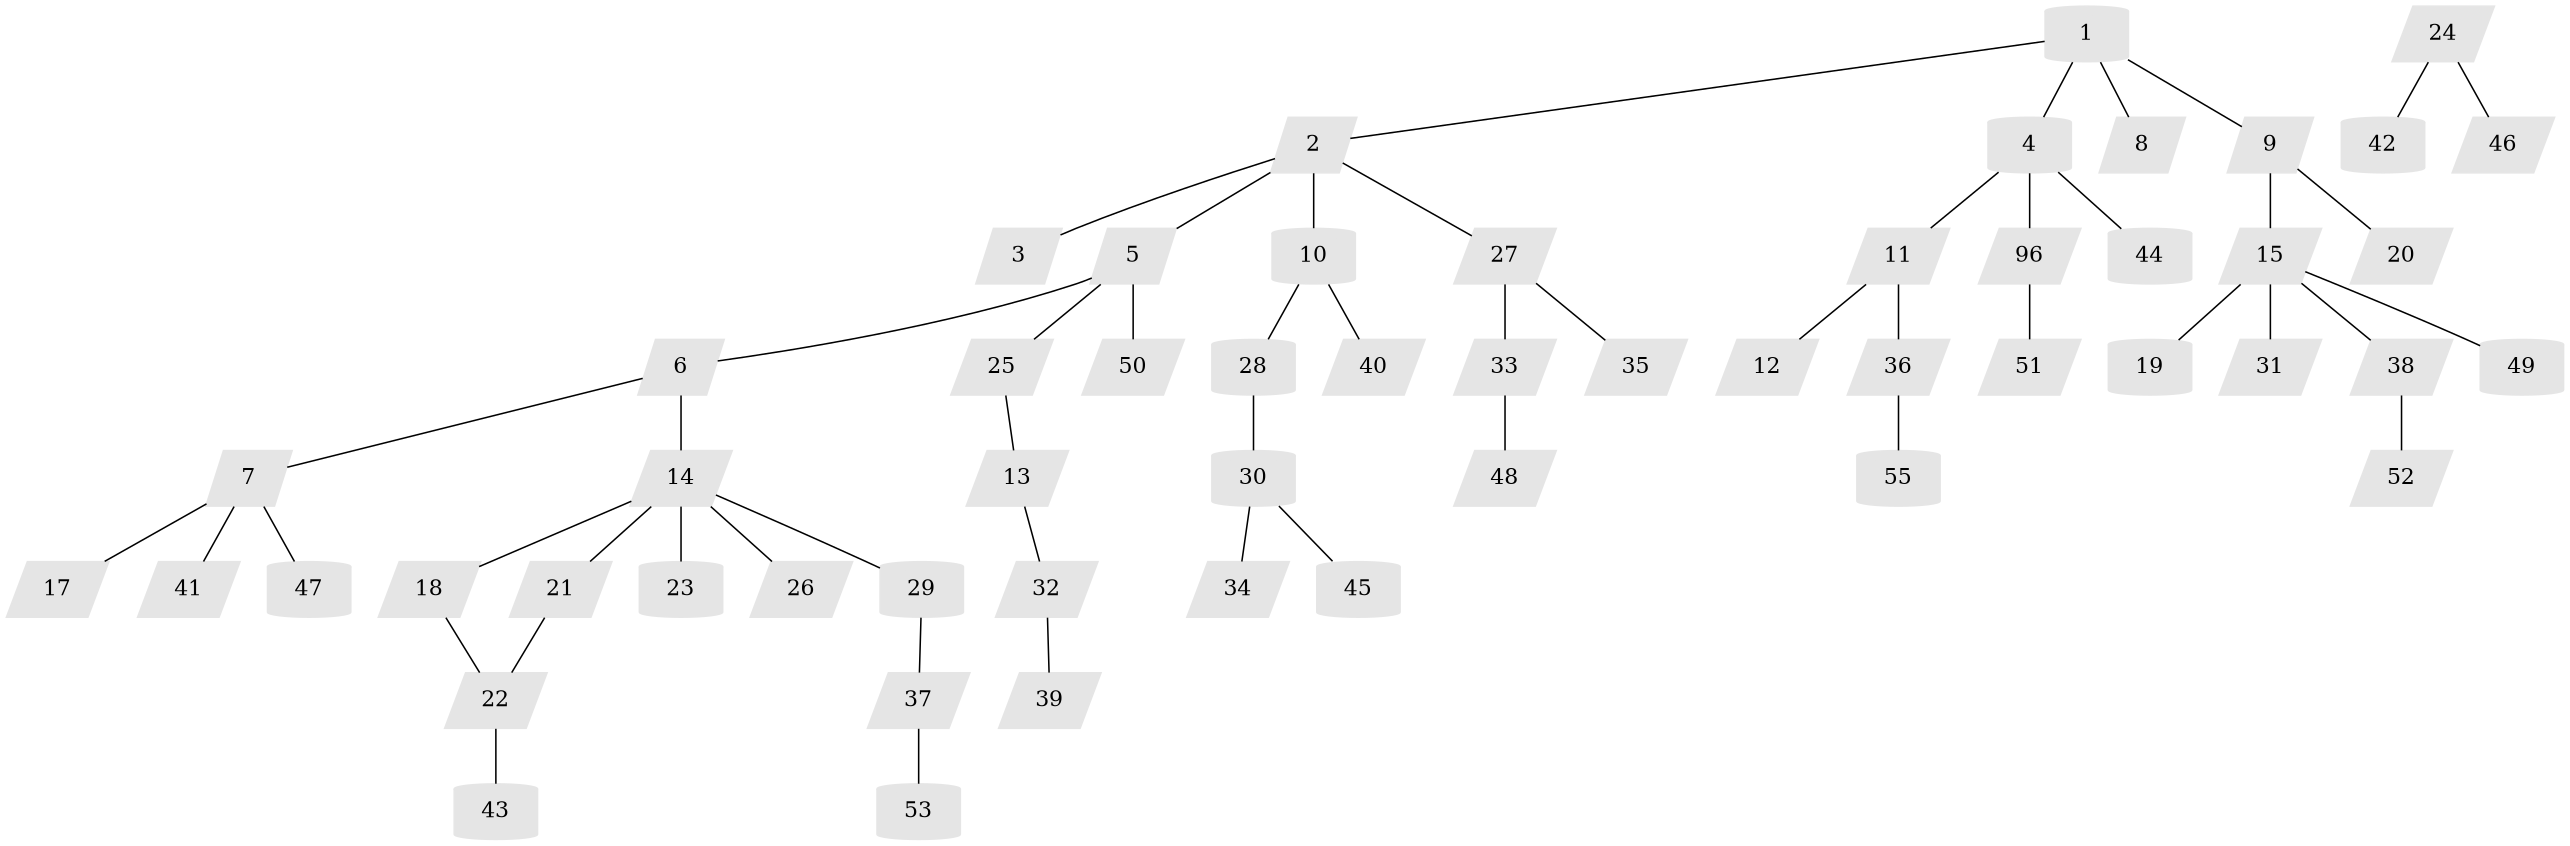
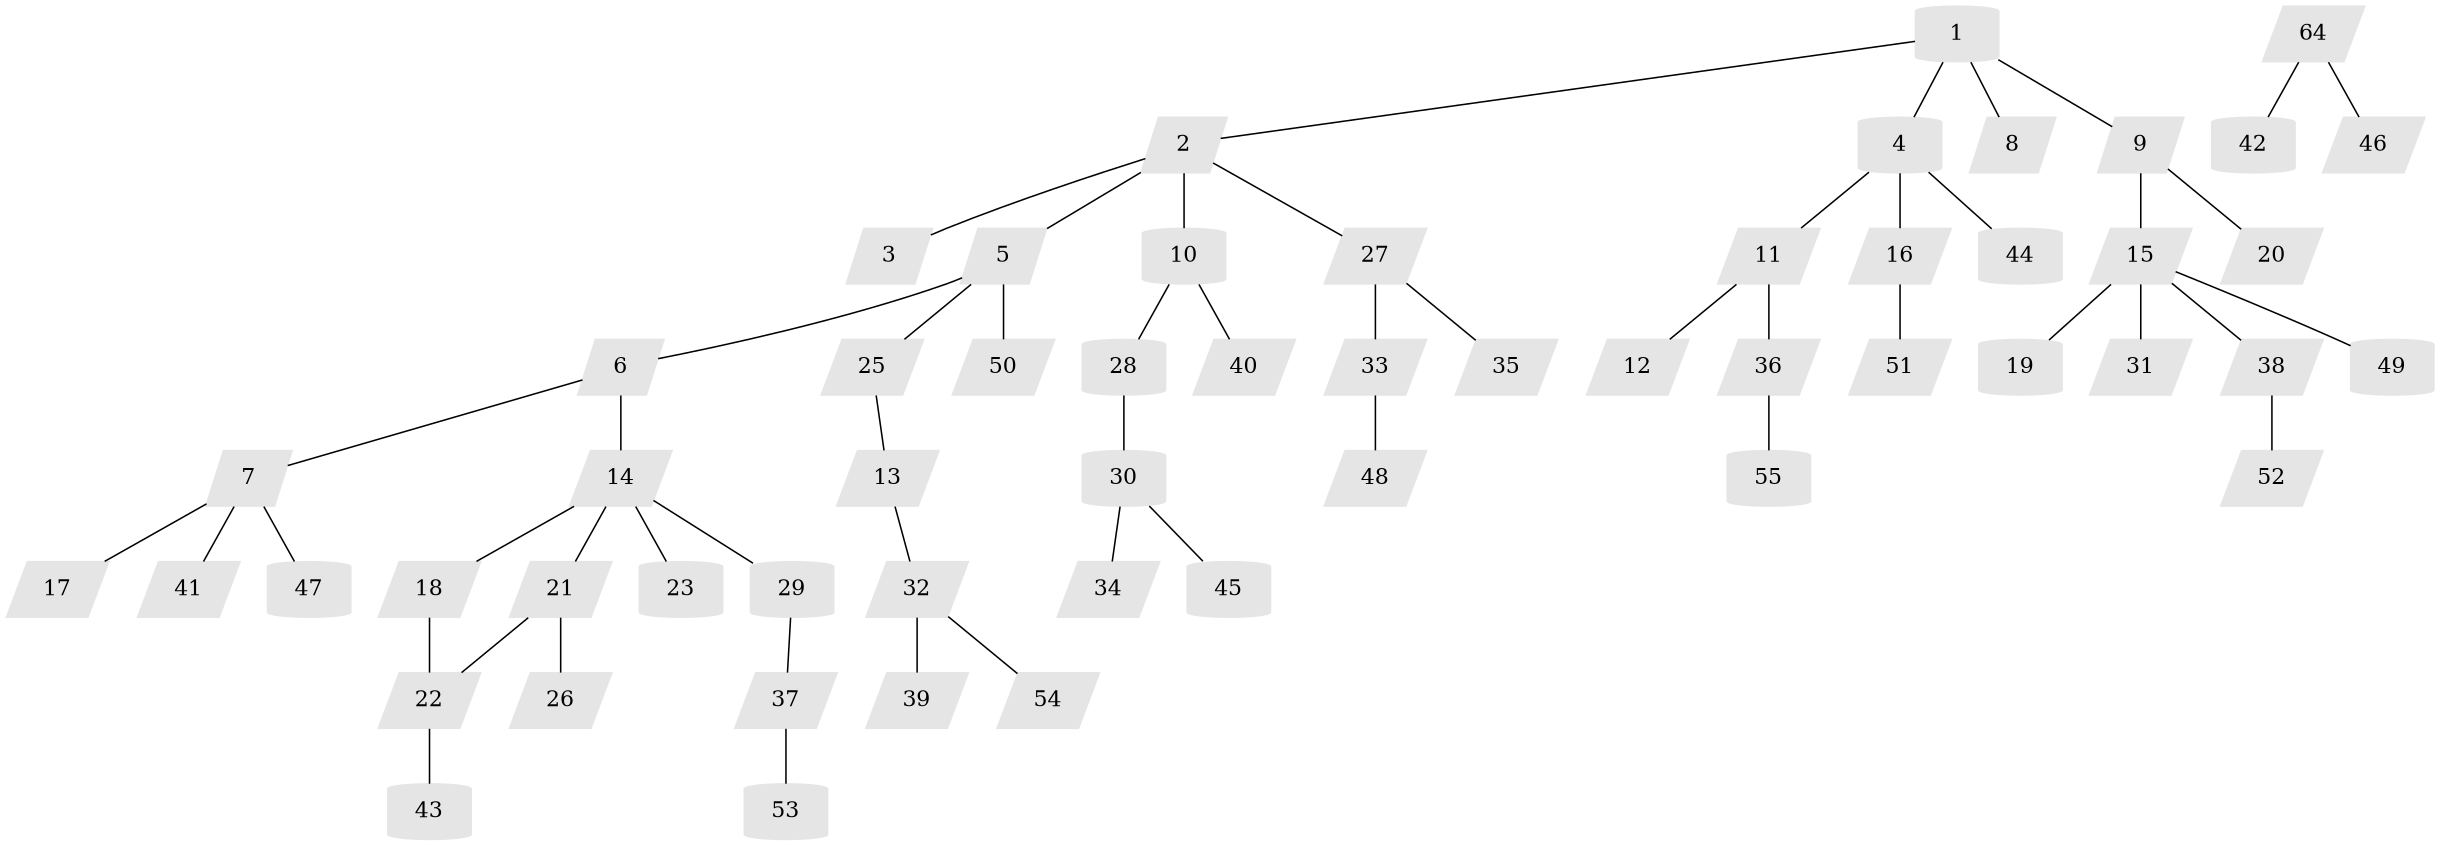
node "24": label "24" -> "64"
node "96": label "96" -> "16"
edge "14" -- "26": now "21" -- "26"
node "54": added
